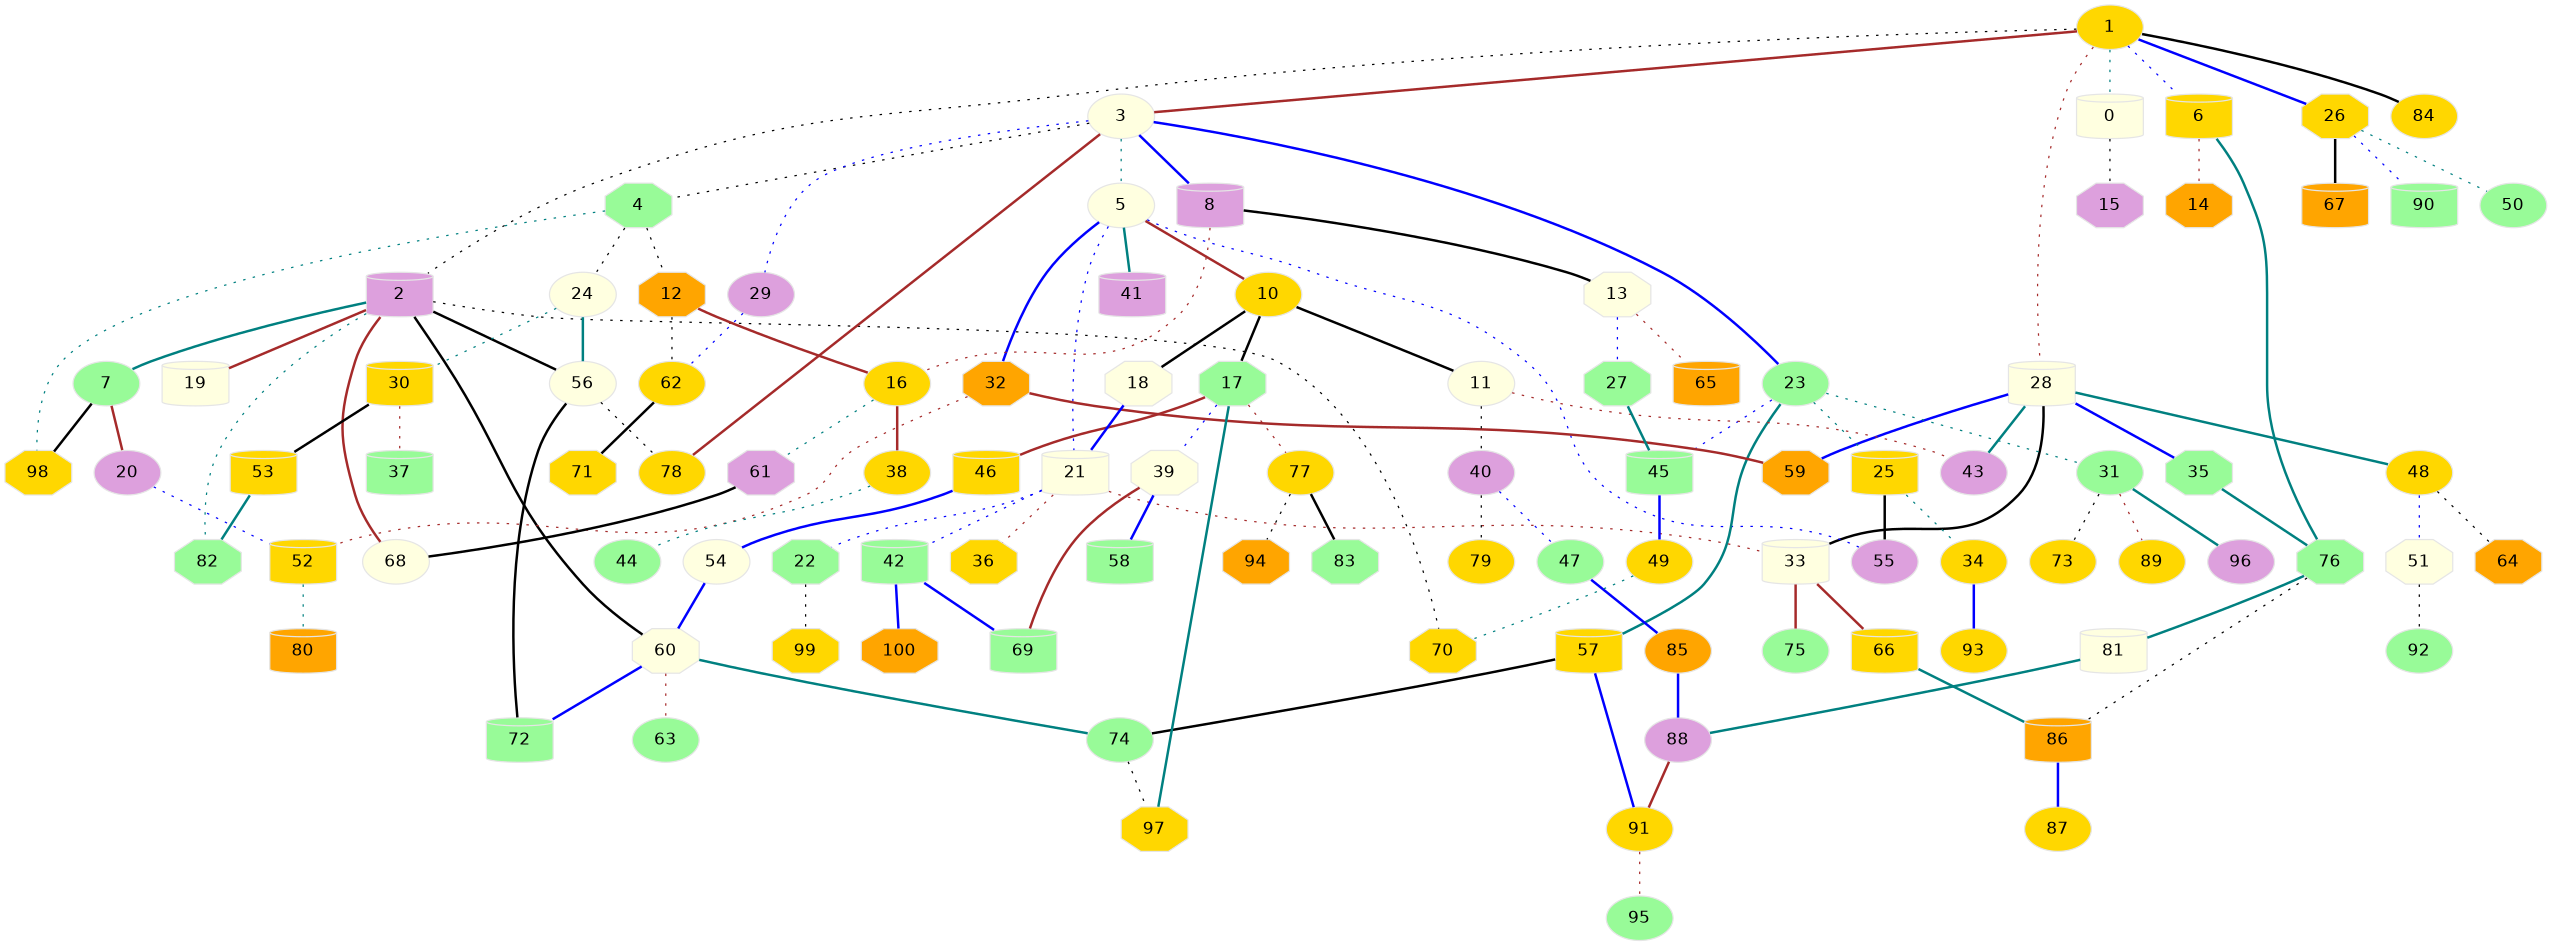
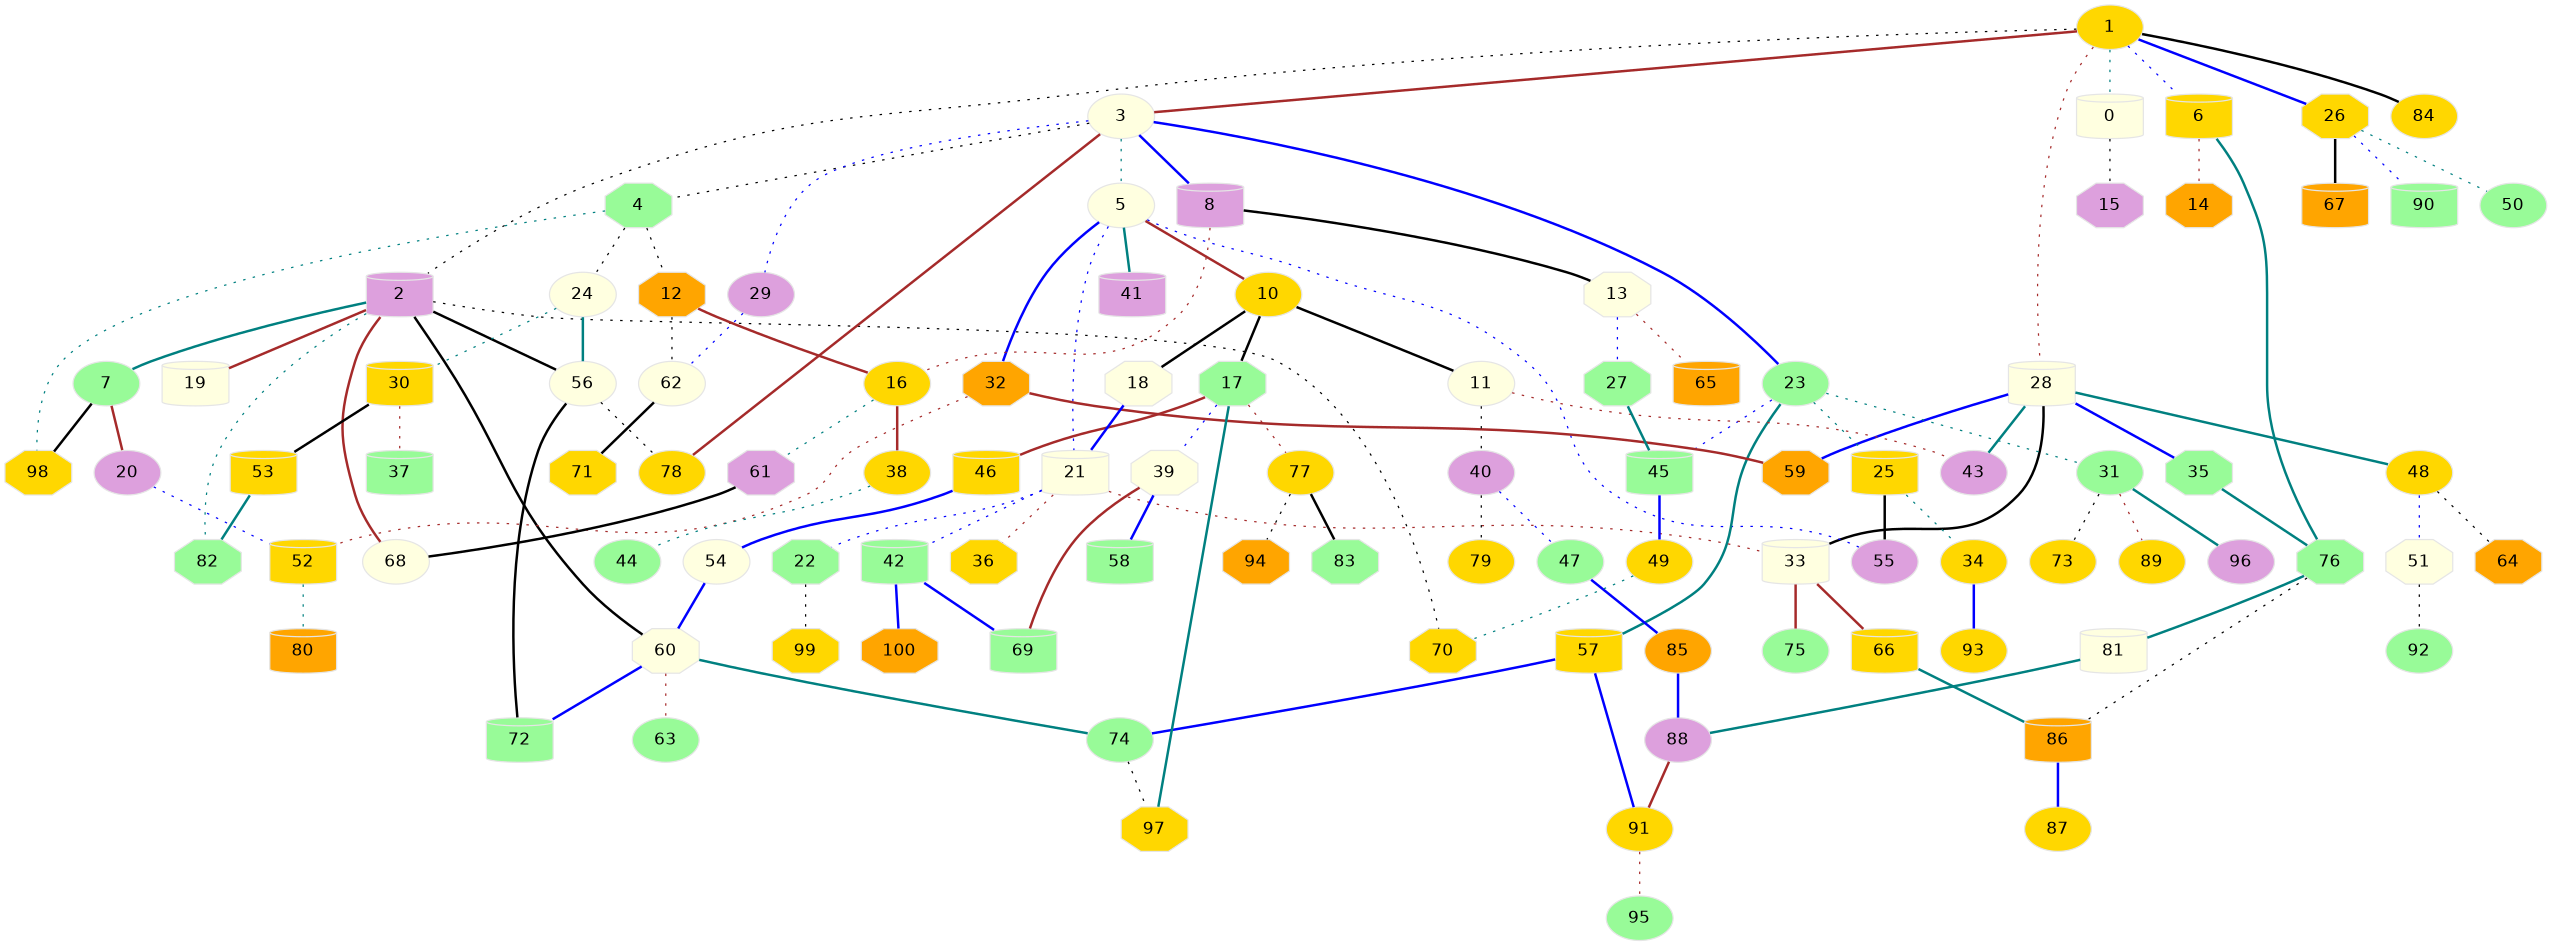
node "62": fillcolor gold -> lightyellow
edge "57" -- "74": color black -> blue
